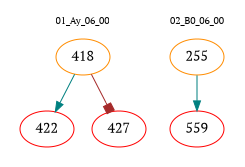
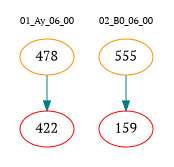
node "418": label "418" -> "478"
node "255": label "255" -> "555"
node "427": removed
node "559": label "559" -> "159"
